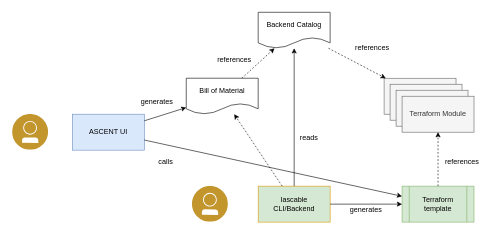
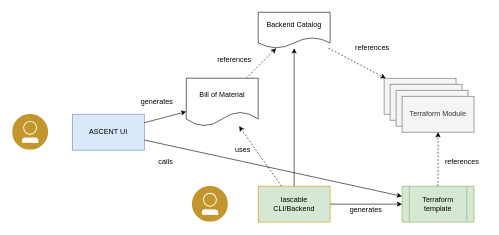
node "Bill of Material": size 72x36 -> 72x48
node "reads": removed
node "uses": added
